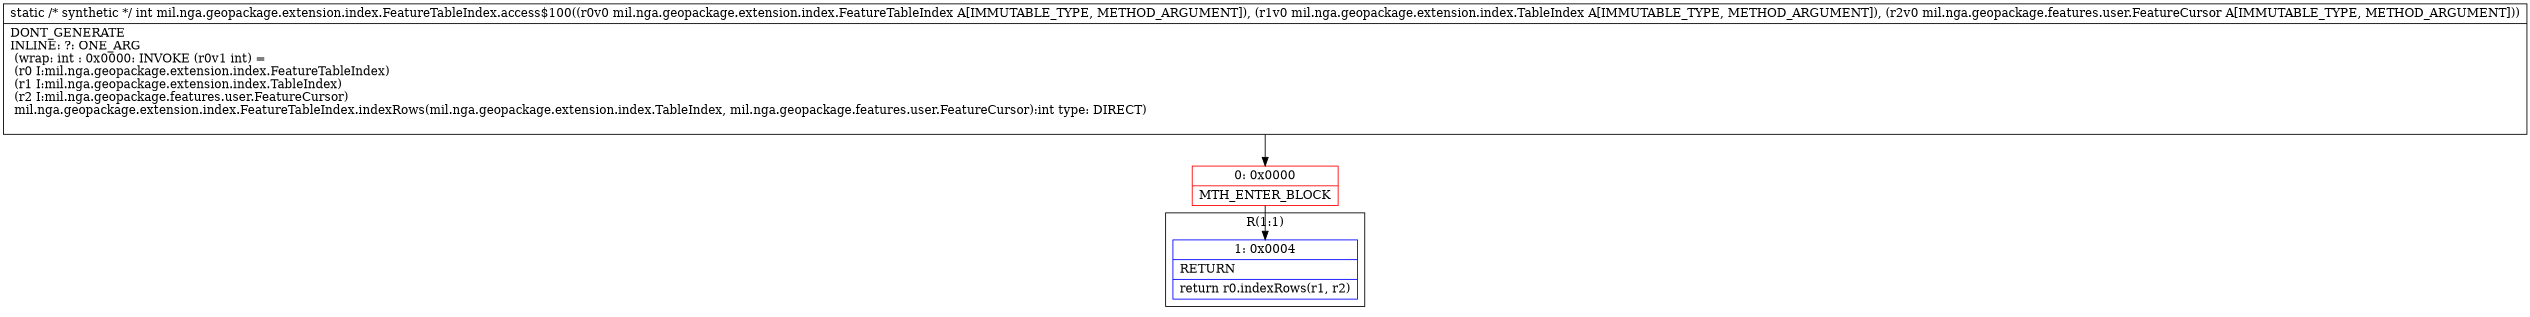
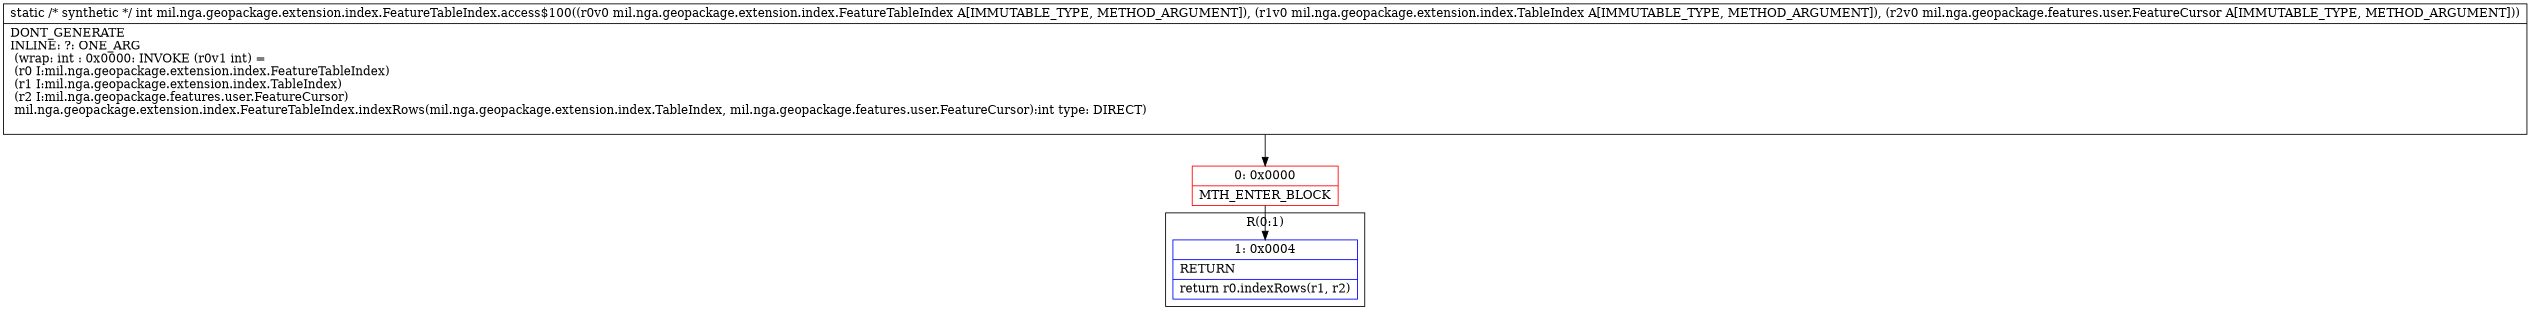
cluster "R(1:1)": label "R(1:1)" -> "R(0:1)"
